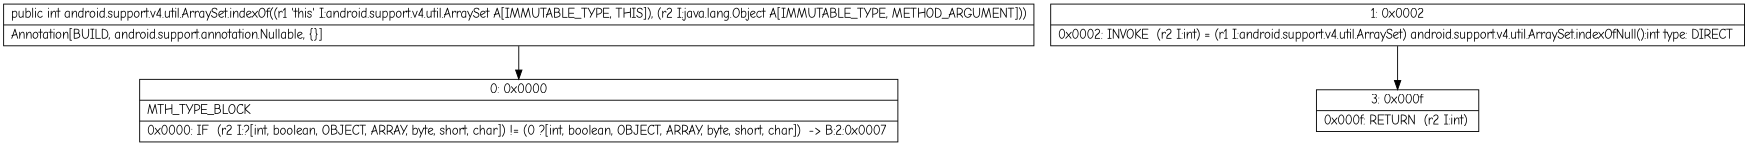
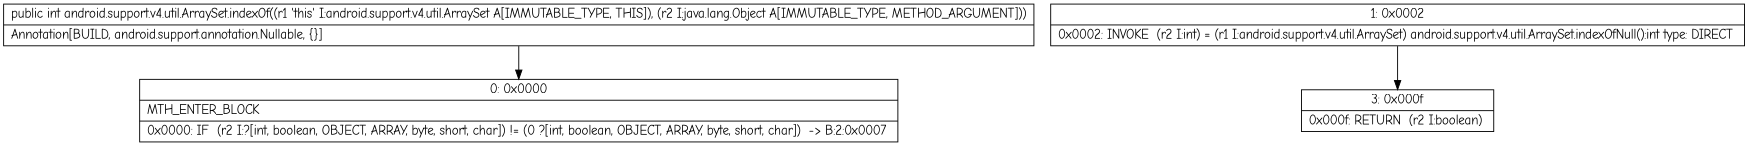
node "0: 0x0000": text "MTH_TYPE_BLOCK" -> "MTH_ENTER_BLOCK"
node "3: 0x000f": text "0x000f: RETURN  (r2 I:int)" -> "0x000f: RETURN  (r2 I:boolean)"
